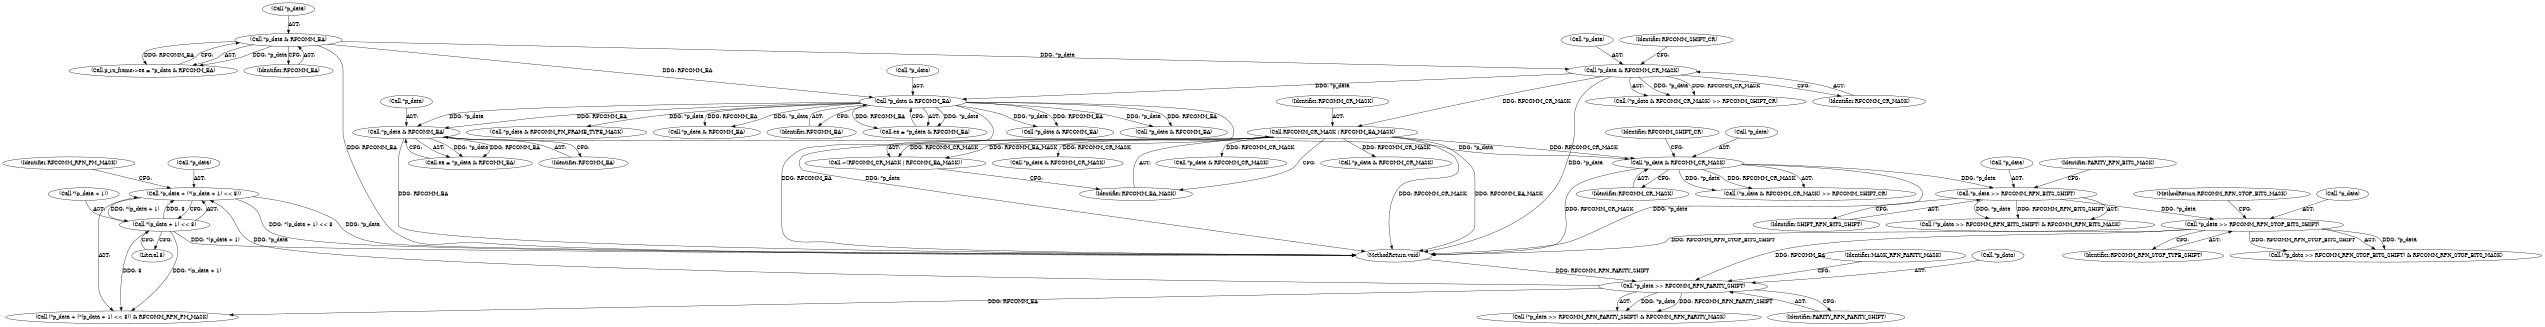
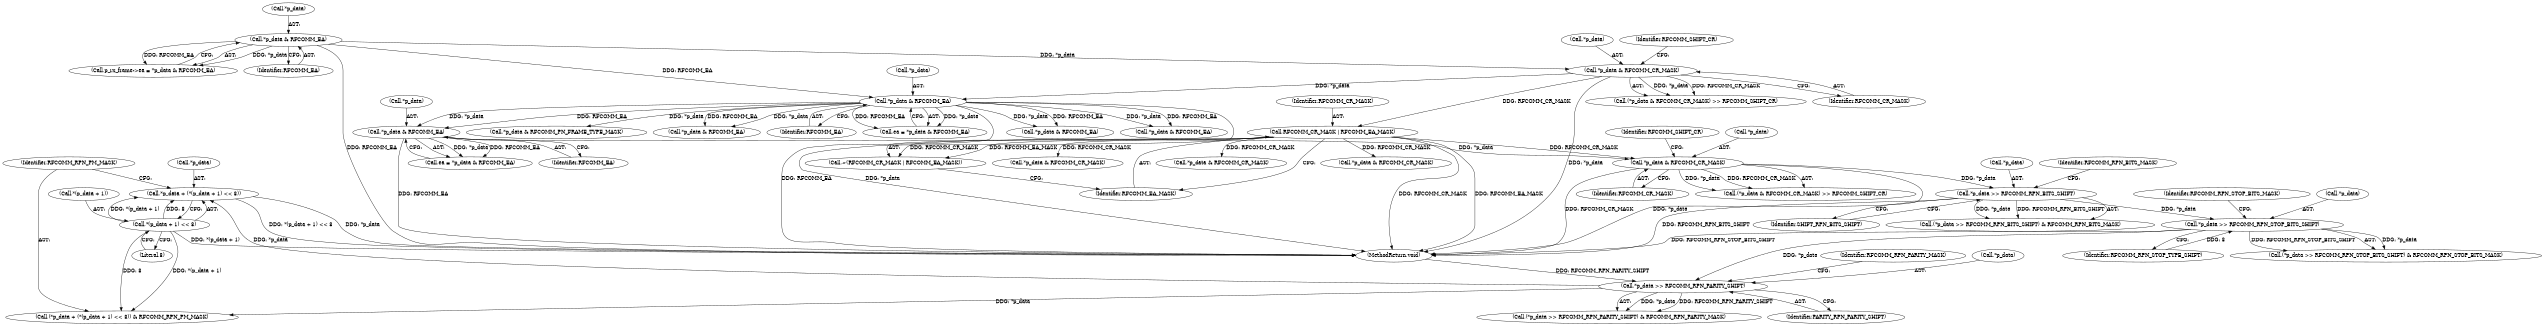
node "(Identifier,PARITY_RPN_BITS_MASK)": label "(Identifier,PARITY_RPN_BITS_MASK)" -> "(Identifier,RFCOMM_RPN_BITS_MASK)"
node "(MethodReturn,RFCOMM_RPN_STOP_BITS_MASK)": label "(MethodReturn,RFCOMM_RPN_STOP_BITS_MASK)" -> "(Identifier,RFCOMM_RPN_STOP_BITS_MASK)"
edge "(Identifier,SHIFT_RPN_BITS_SHIFT)" -> "(Call,*p_data >> RFCOMM_RPN_BITS_SHIFT)": label "AST: " -> "CFG: "
edge "(Call,*p_data >> RFCOMM_RPN_BITS_SHIFT)" -> "(MethodReturn,void)": added, label "DDG: RFCOMM_RPN_BITS_SHIFT"
edge "(Call,*p_data + (*(p_data + 1) << 8))" -> "(Call,(*p_data + (*(p_data + 1) << 8)) & RFCOMM_RPN_PM_MASK)": now "(Identifier,RFCOMM_RPN_PM_MASK)" -> "(Call,(*p_data + (*(p_data + 1) << 8)) & RFCOMM_RPN_PM_MASK)"
edge "(Identifier,RFCOMM_RPN_STOP_TYPE_SHIFT)" -> "(Call,*p_data >> RFCOMM_RPN_STOP_BITS_SHIFT)": label "AST: " -> "DDG: 8"
edge "(Call,*p_data >> RFCOMM_RPN_STOP_BITS_SHIFT)" -> "(Call,*p_data >> RFCOMM_RPN_PARITY_SHIFT)": label "DDG: RFCOMM_EA" -> "DDG: *p_data"
node "(Identifier,MASK_RPN_PARITY_MASK)": label "(Identifier,MASK_RPN_PARITY_MASK)" -> "(Identifier,RFCOMM_RPN_PARITY_MASK)"
edge "(Call,*p_data >> RFCOMM_RPN_PARITY_SHIFT)" -> "(Call,(*p_data + (*(p_data + 1) << 8)) & RFCOMM_RPN_PM_MASK)": label "DDG: RFCOMM_EA" -> "DDG: *p_data"
